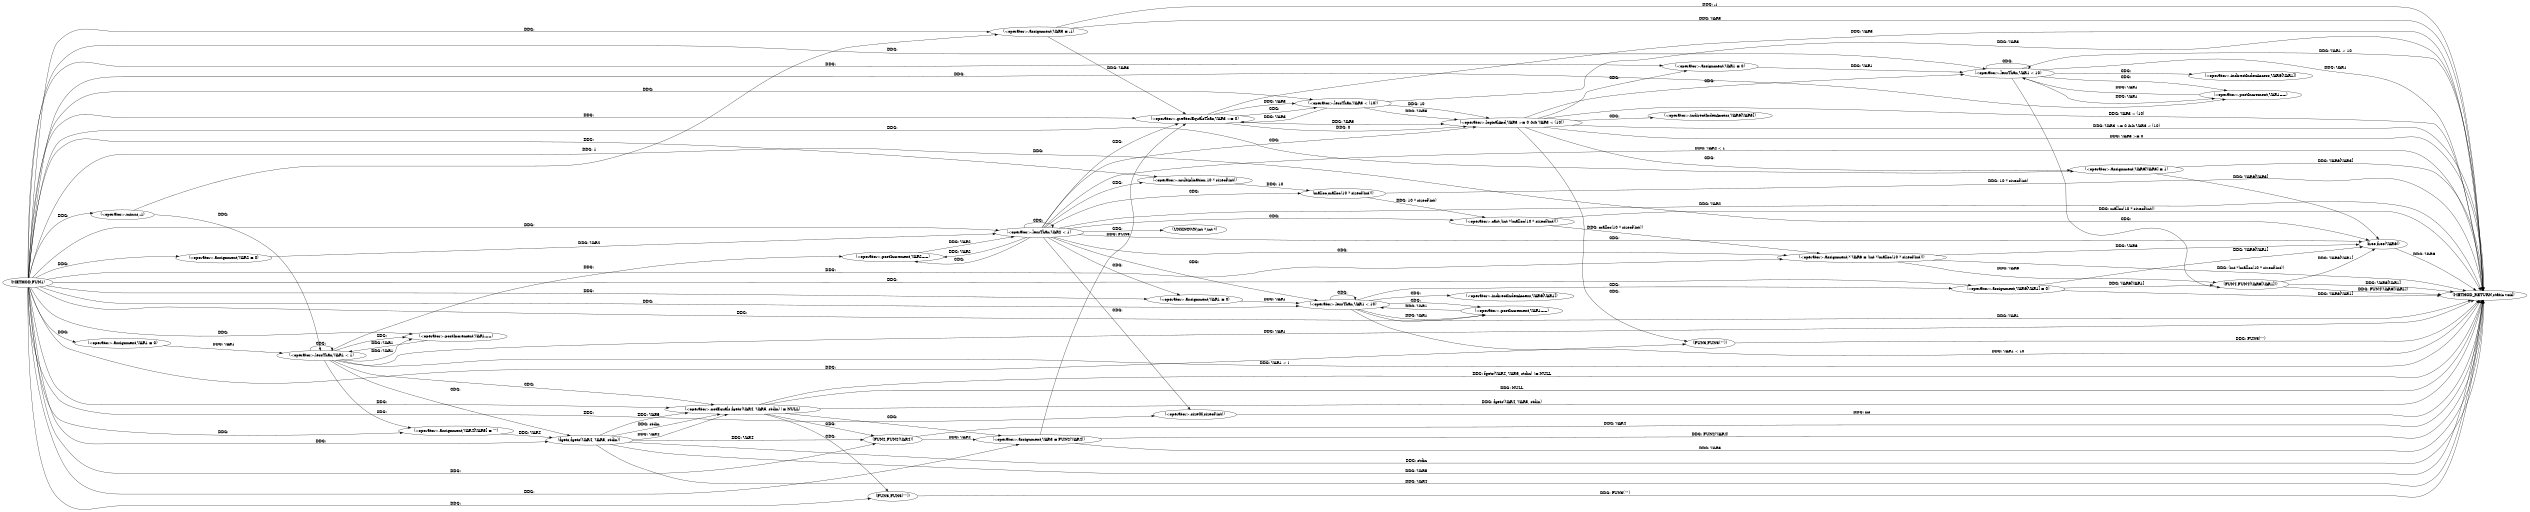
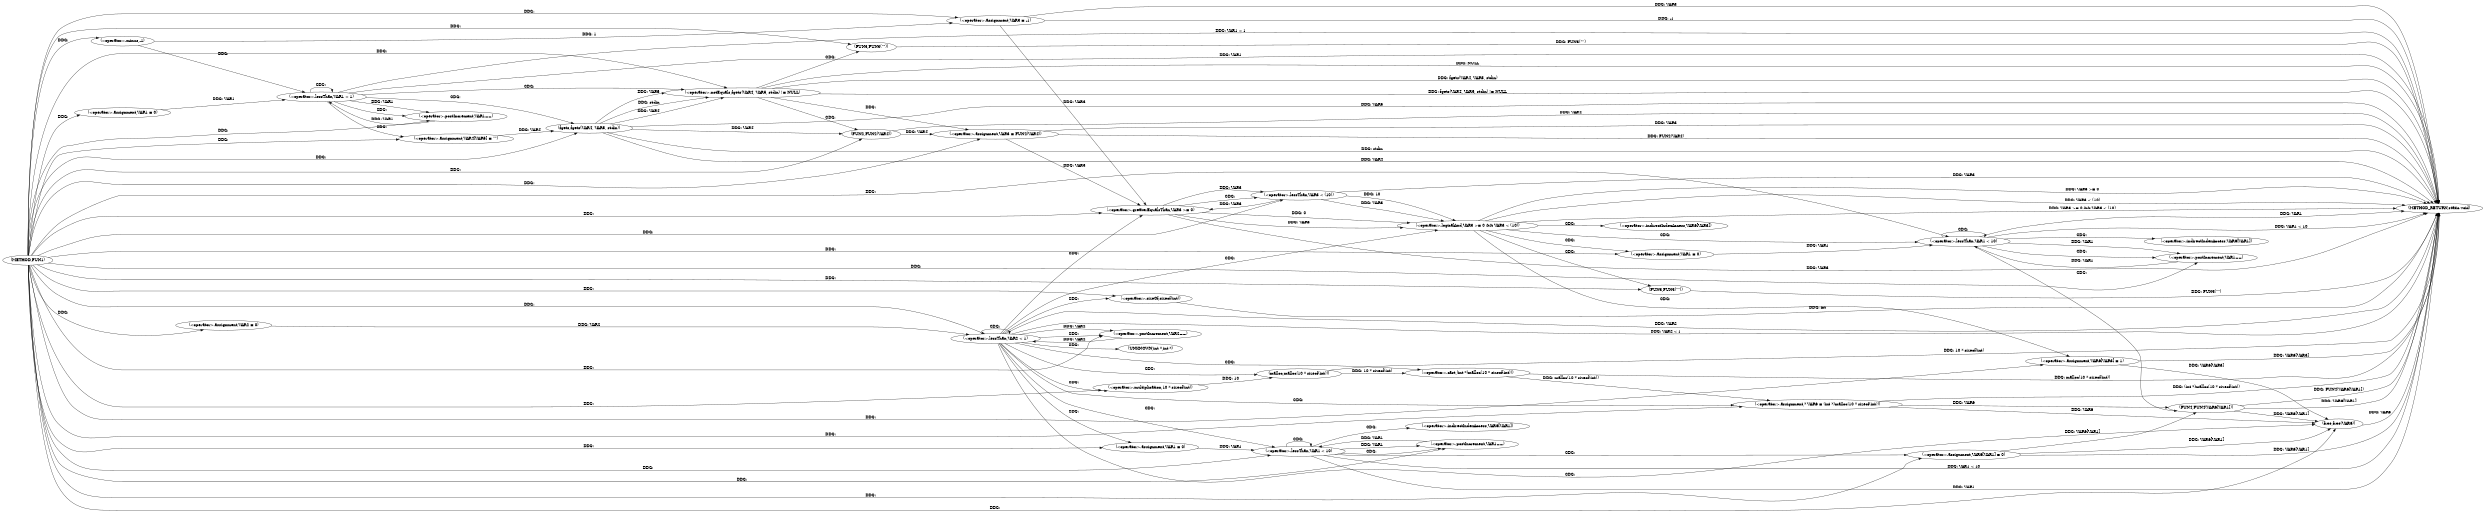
edge "(<operator>.assignment,VAR3 = FUN2(VAR4))" -> "(<operator>.greaterEqualsThan,VAR3 >= 0)": label "DDG: FUN3" -> "DDG: VAR3"
edge "(<operator>.lessThan,VAR1 < 1)" -> "(<operator>.postIncrement,VAR2++)": now "(METHOD,FUN1)" -> "(<operator>.postIncrement,VAR2++)"
edge "(<operator>.notEquals,fgets(VAR4, VAR5, stdin) != NULL)" -> "(<operator>.assignment,VAR3 = FUN2(VAR4))": label "CDG: " -> "DDG: "
